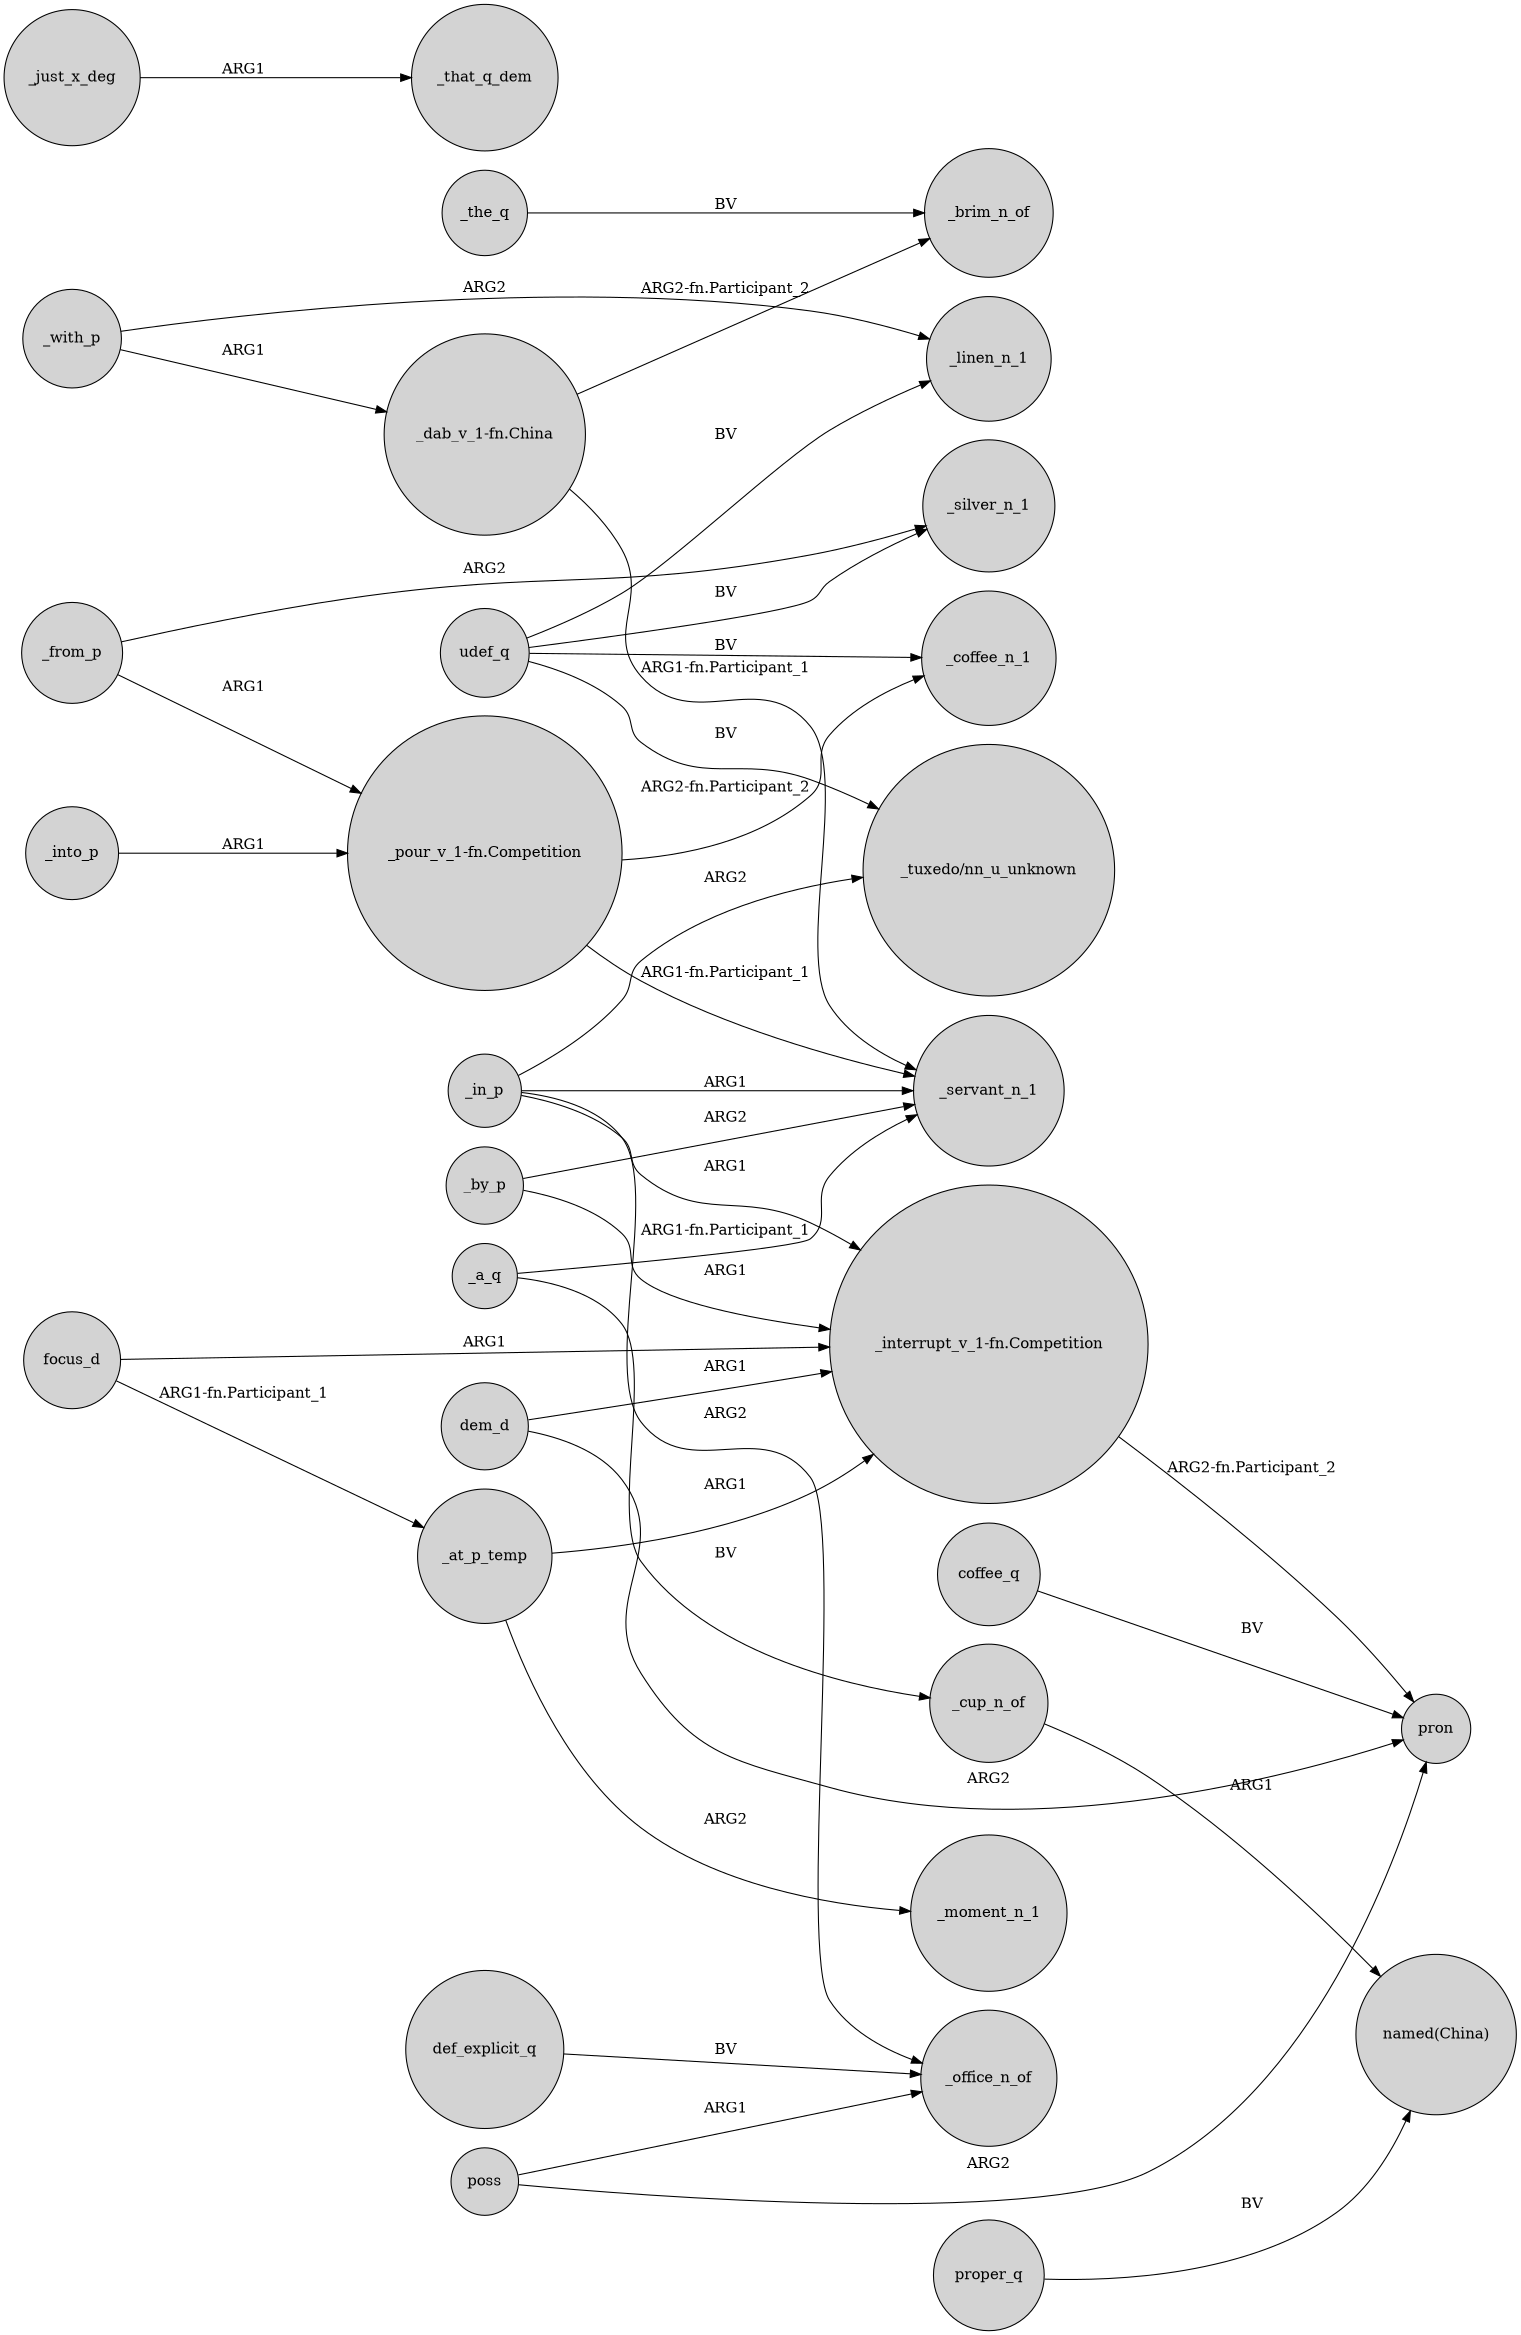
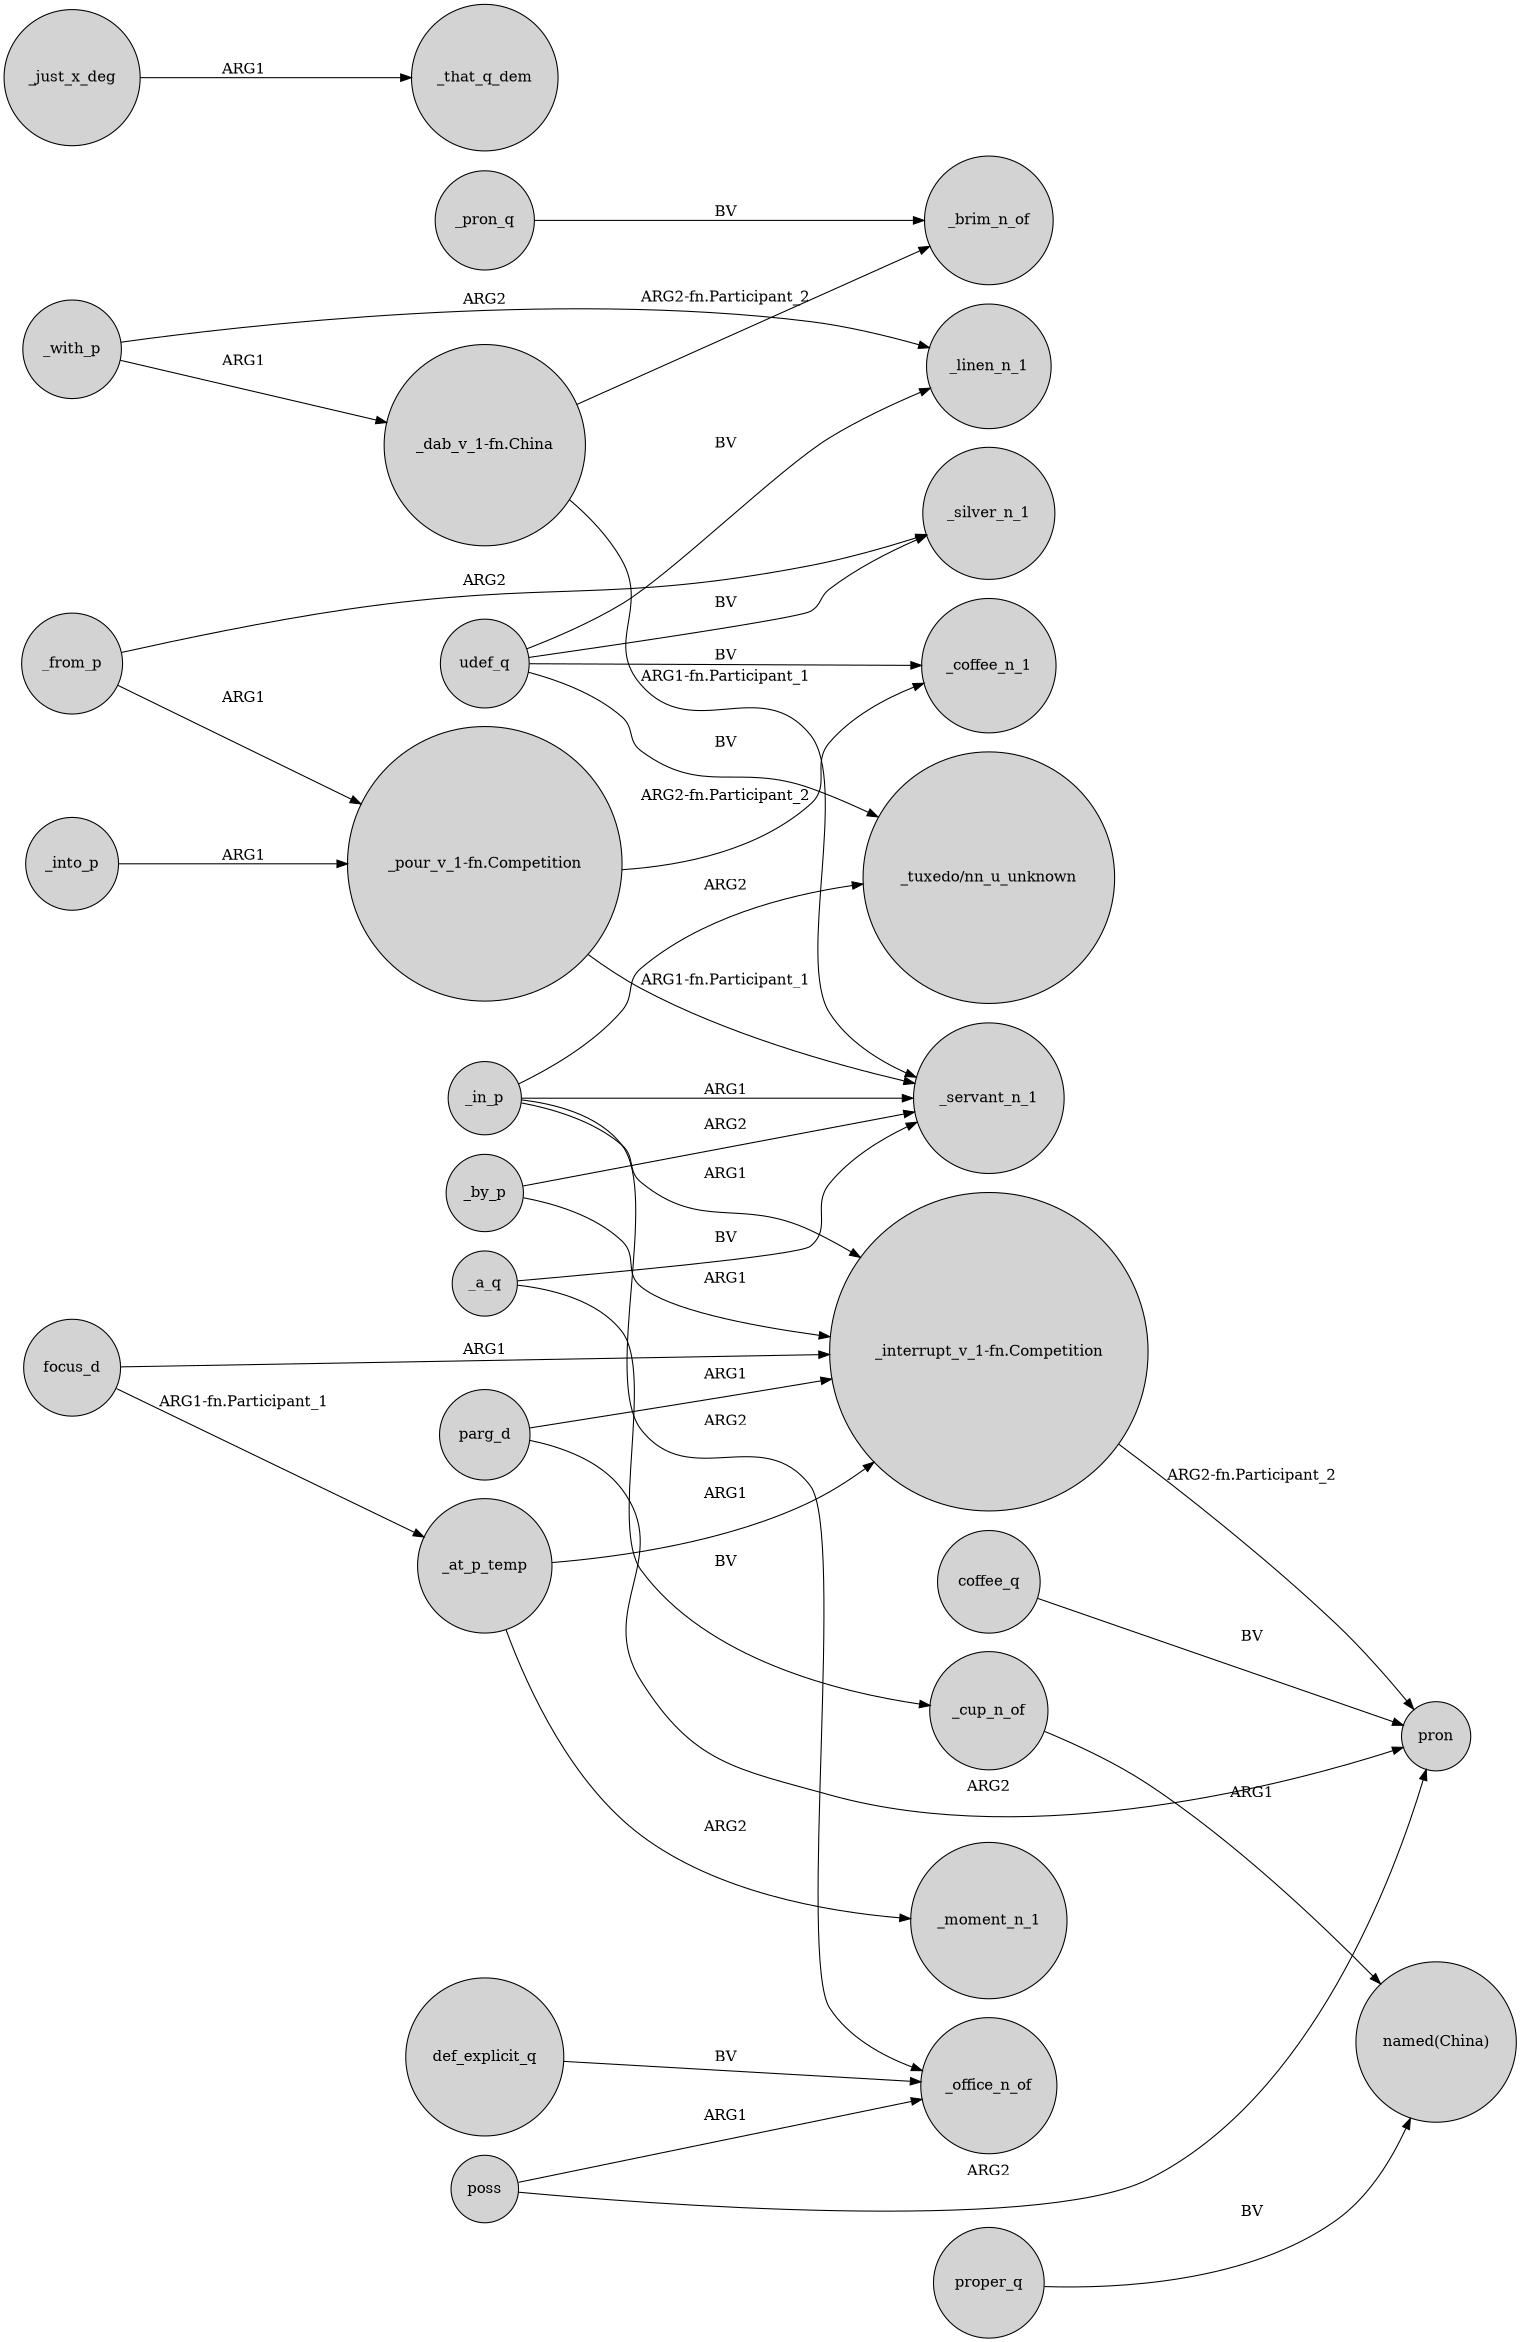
node "_the_q": label "_the_q" -> "_pron_q"
edge "_a_q" -> "_servant_n_1": label "ARG1-fn.Participant_1" -> "BV"
node "dem_d": label "dem_d" -> "parg_d"
